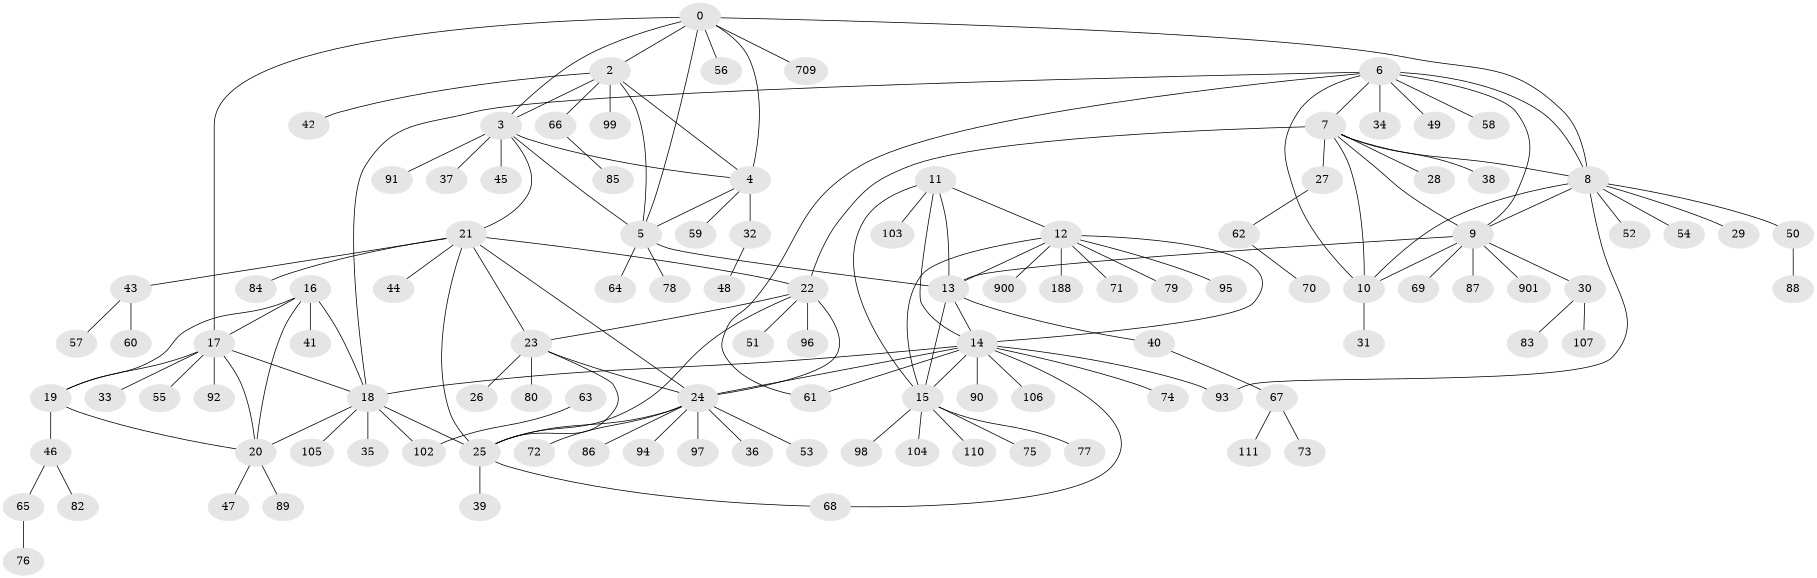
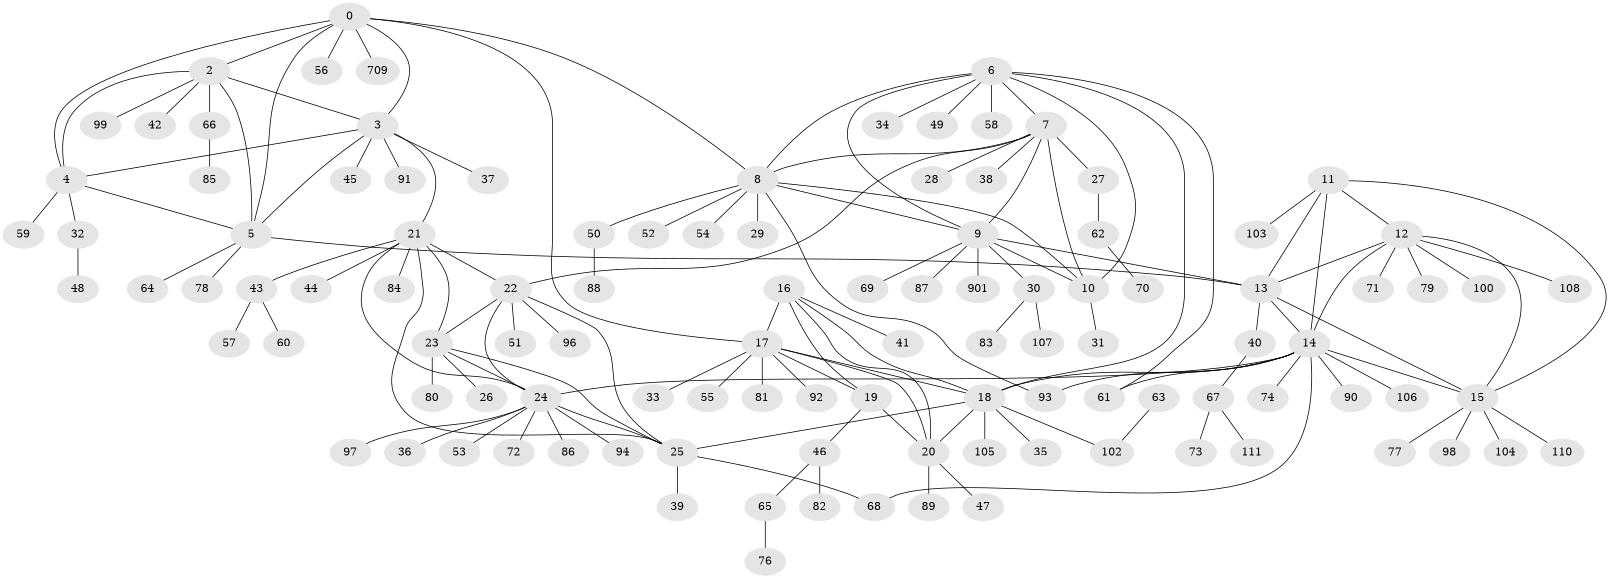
node "900": label "900" -> "100"
node "188": label "188" -> "108"
node "95": removed
node "81": added
node "75": removed
